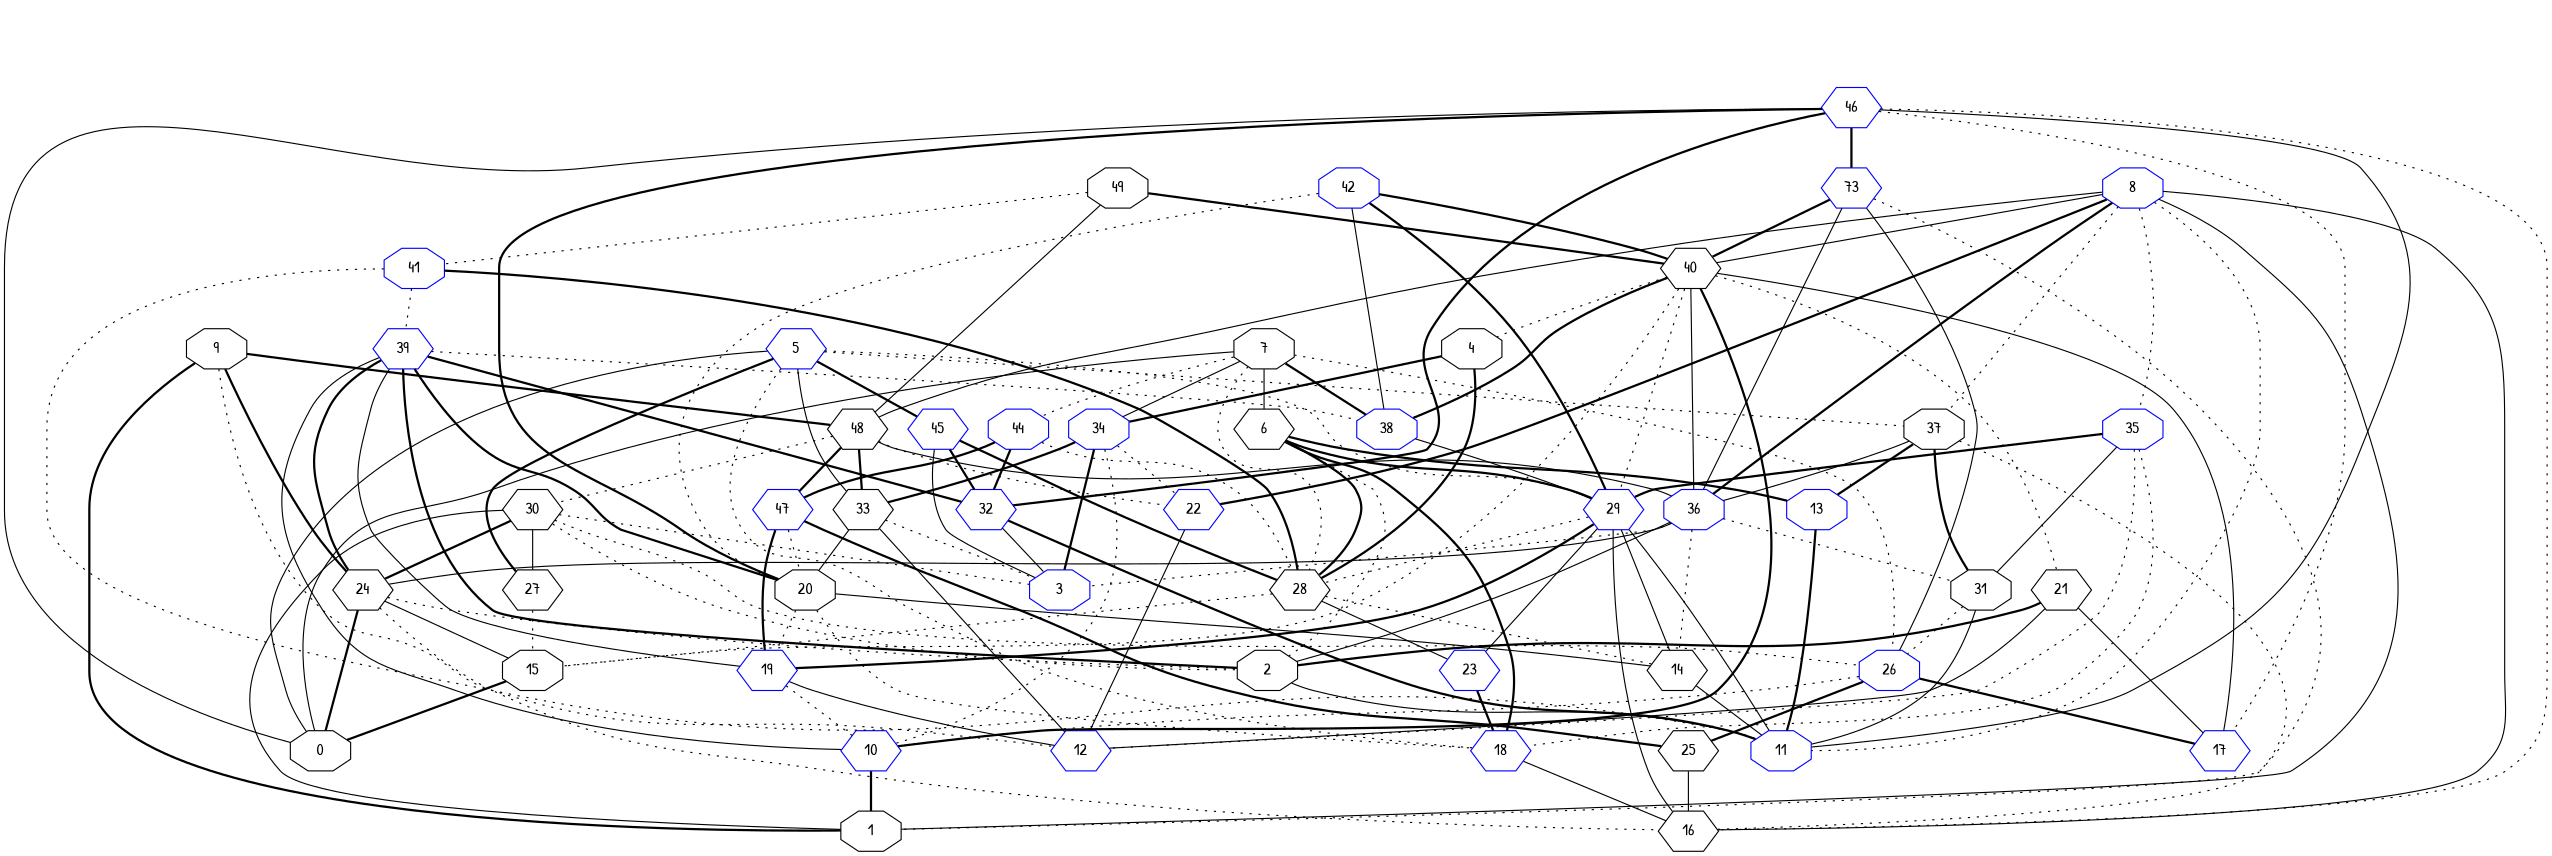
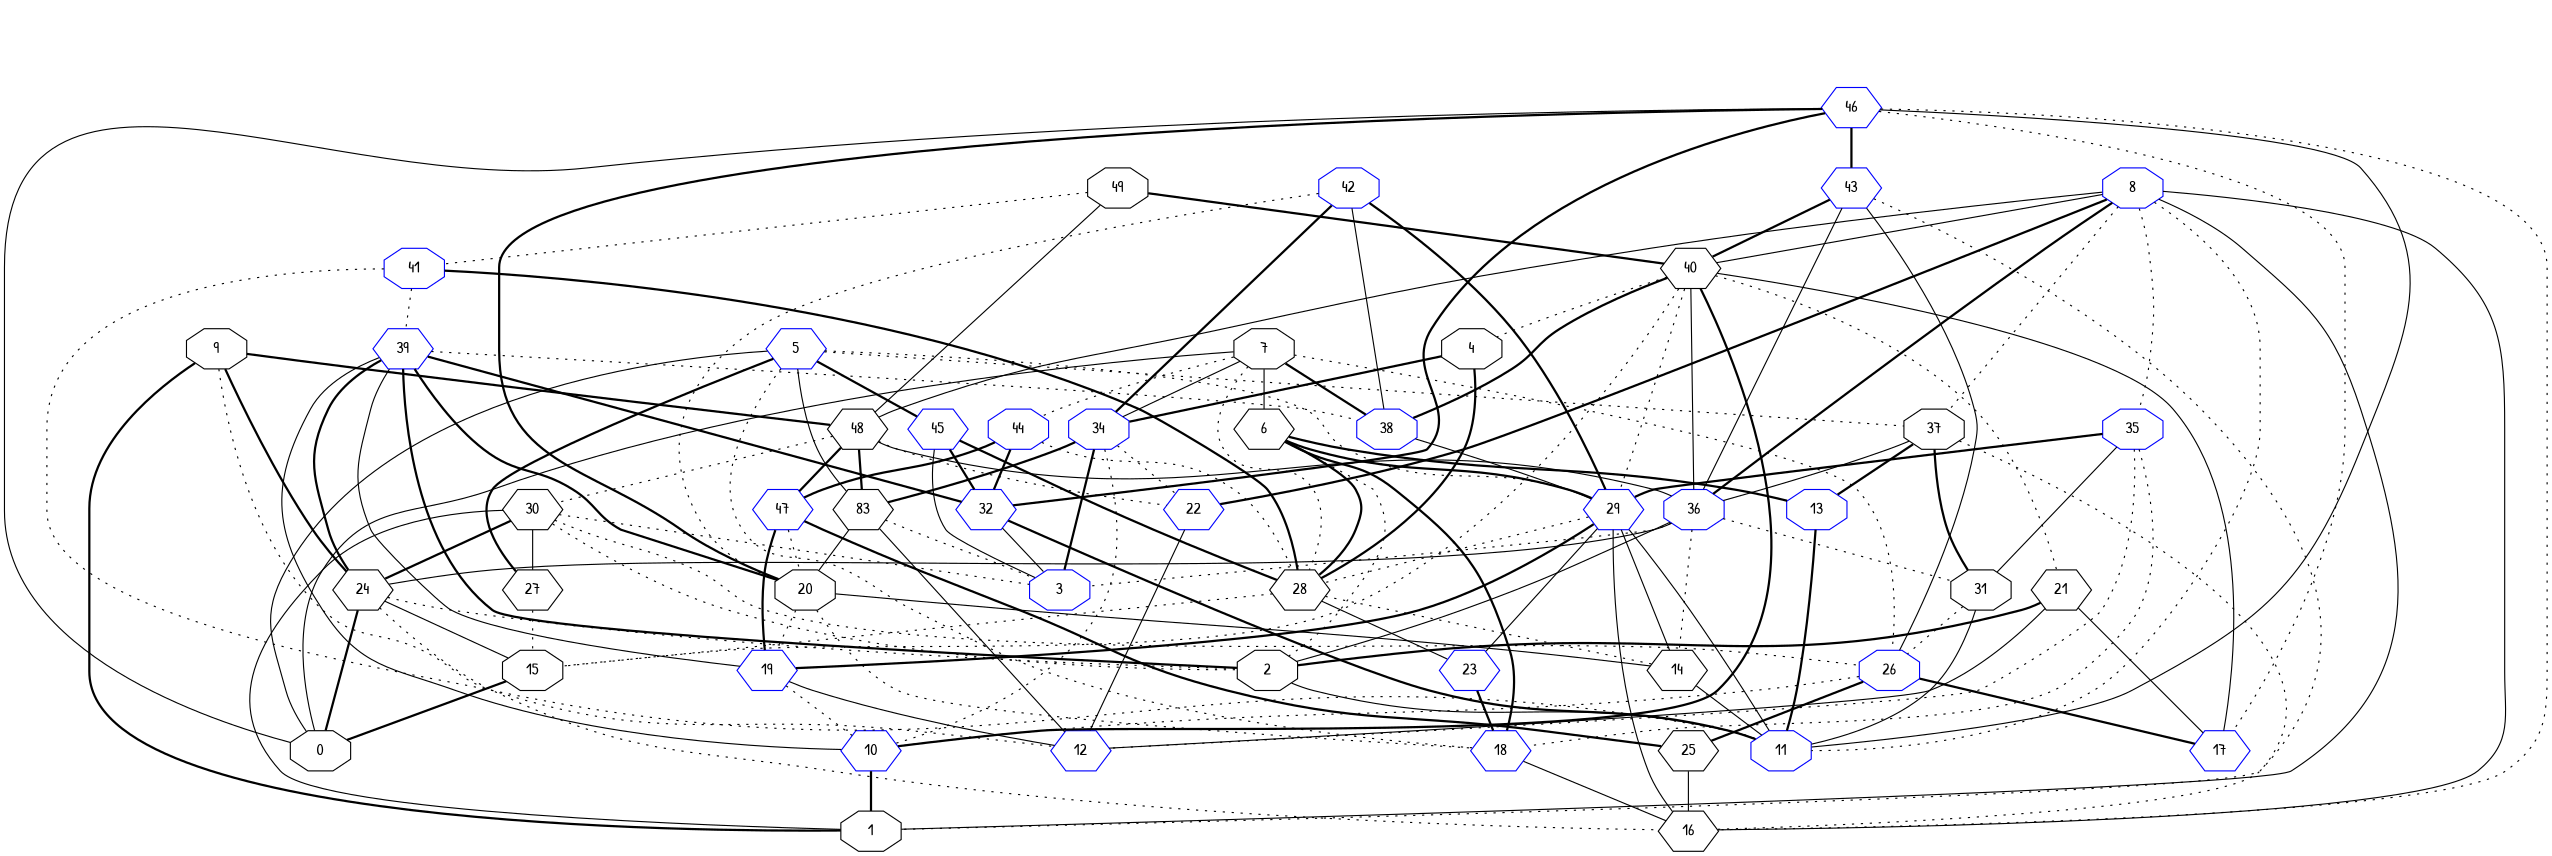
node "73": label "73" -> "43"
edge "42" -- "40": now "42" -- "34"
node "33": label "33" -> "83"
